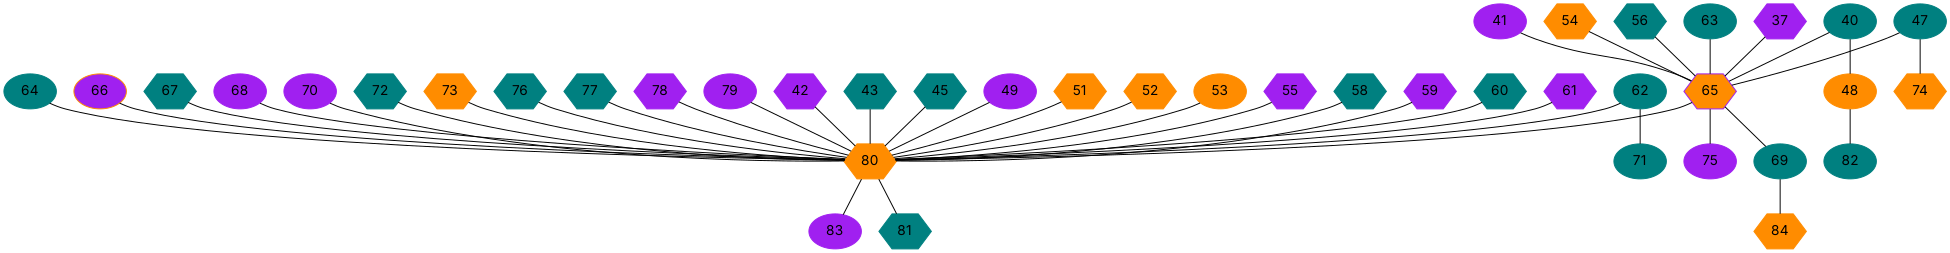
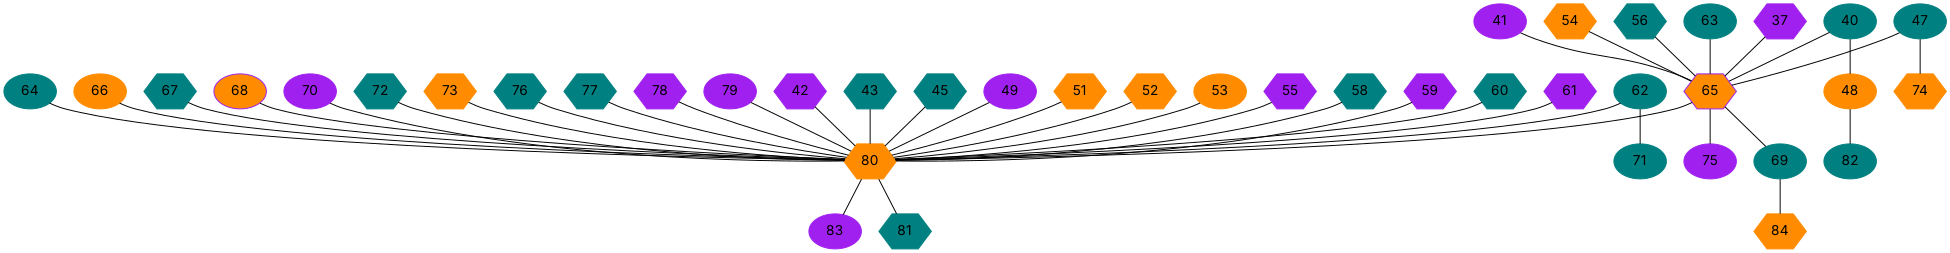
node "66": fillcolor purple -> darkorange
node "68": fillcolor purple -> darkorange
